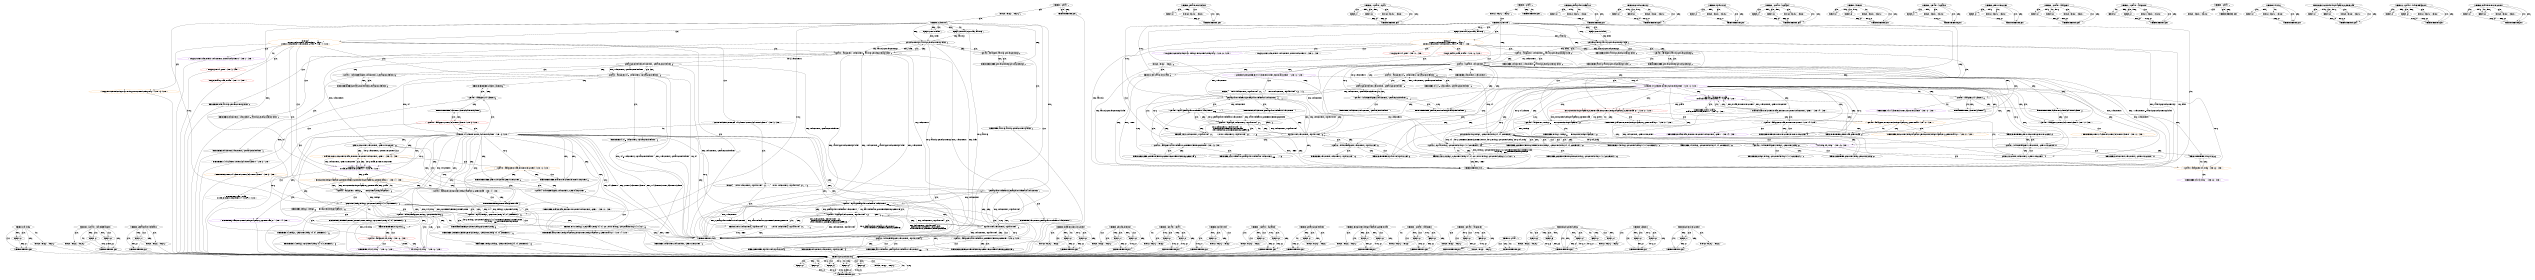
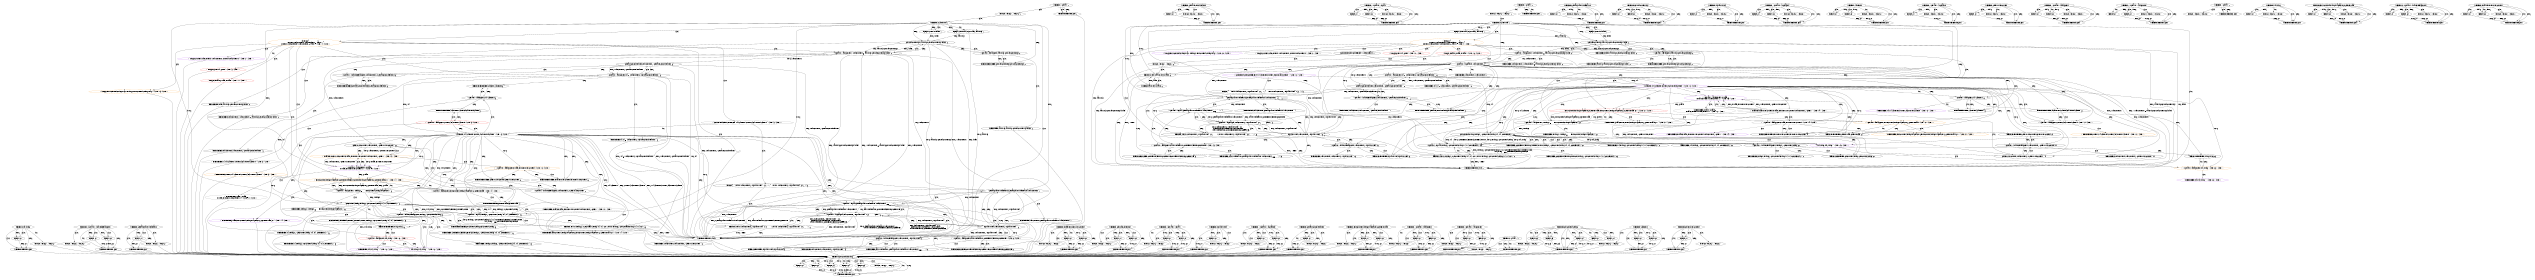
node "(CONTROL_STRUCTURE,IF,if (!web_contents))": added
node "(LITERAL,false,return false;)": added
edge "<(std.string,std::string())<SUB>16</SUB>>" -> "<(<operator>.fieldAccess,std::string)<SUB>16</SUB>>": label "SOUND: " -> "AST: "
